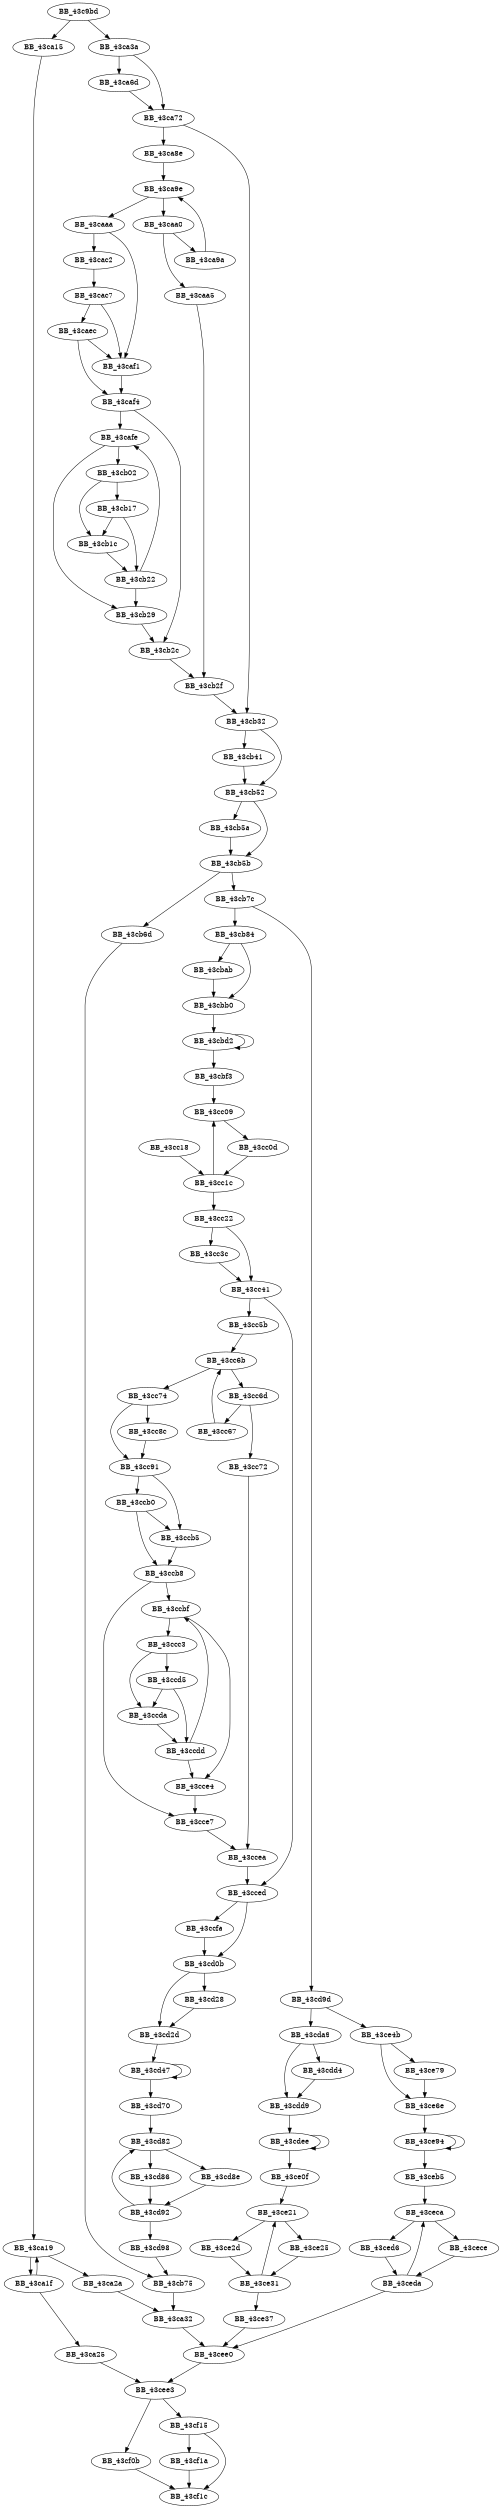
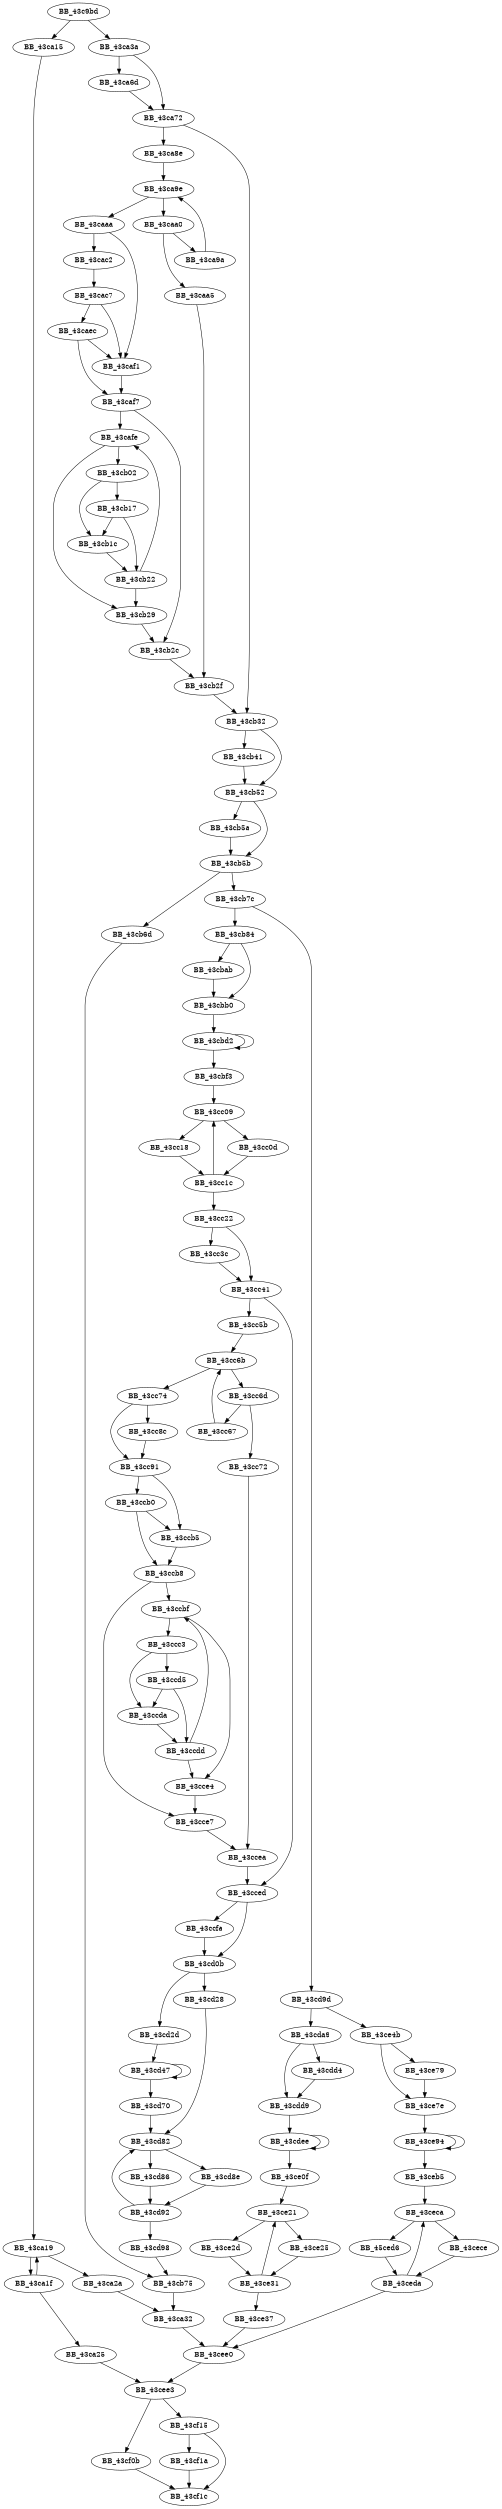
node "BB_43caf4": label "BB_43caf4" -> "BB_43caf7"
edge "BB_43cc09" -> "BB_43cc18": added
edge "BB_43cd28" -> "BB_43cd2d": now "BB_43cd28" -> "BB_43cd82"
node "BB_43ce6e": label "BB_43ce6e" -> "BB_43ce7e"
node "BB_43ced6": label "BB_43ced6" -> "BB_45ced6"
